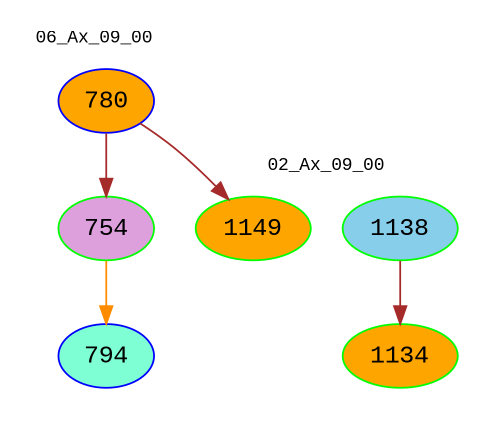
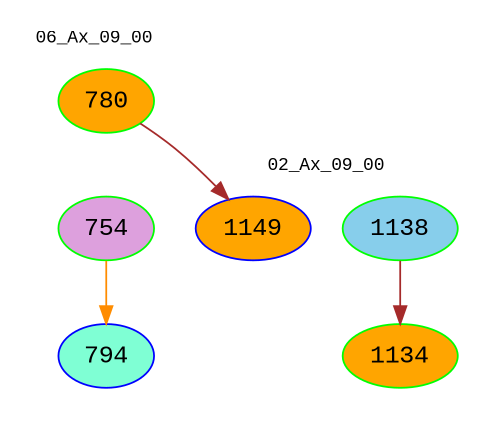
node "780": color blue -> green
edge "780" -> "754": removed
node "1149": color green -> blue
